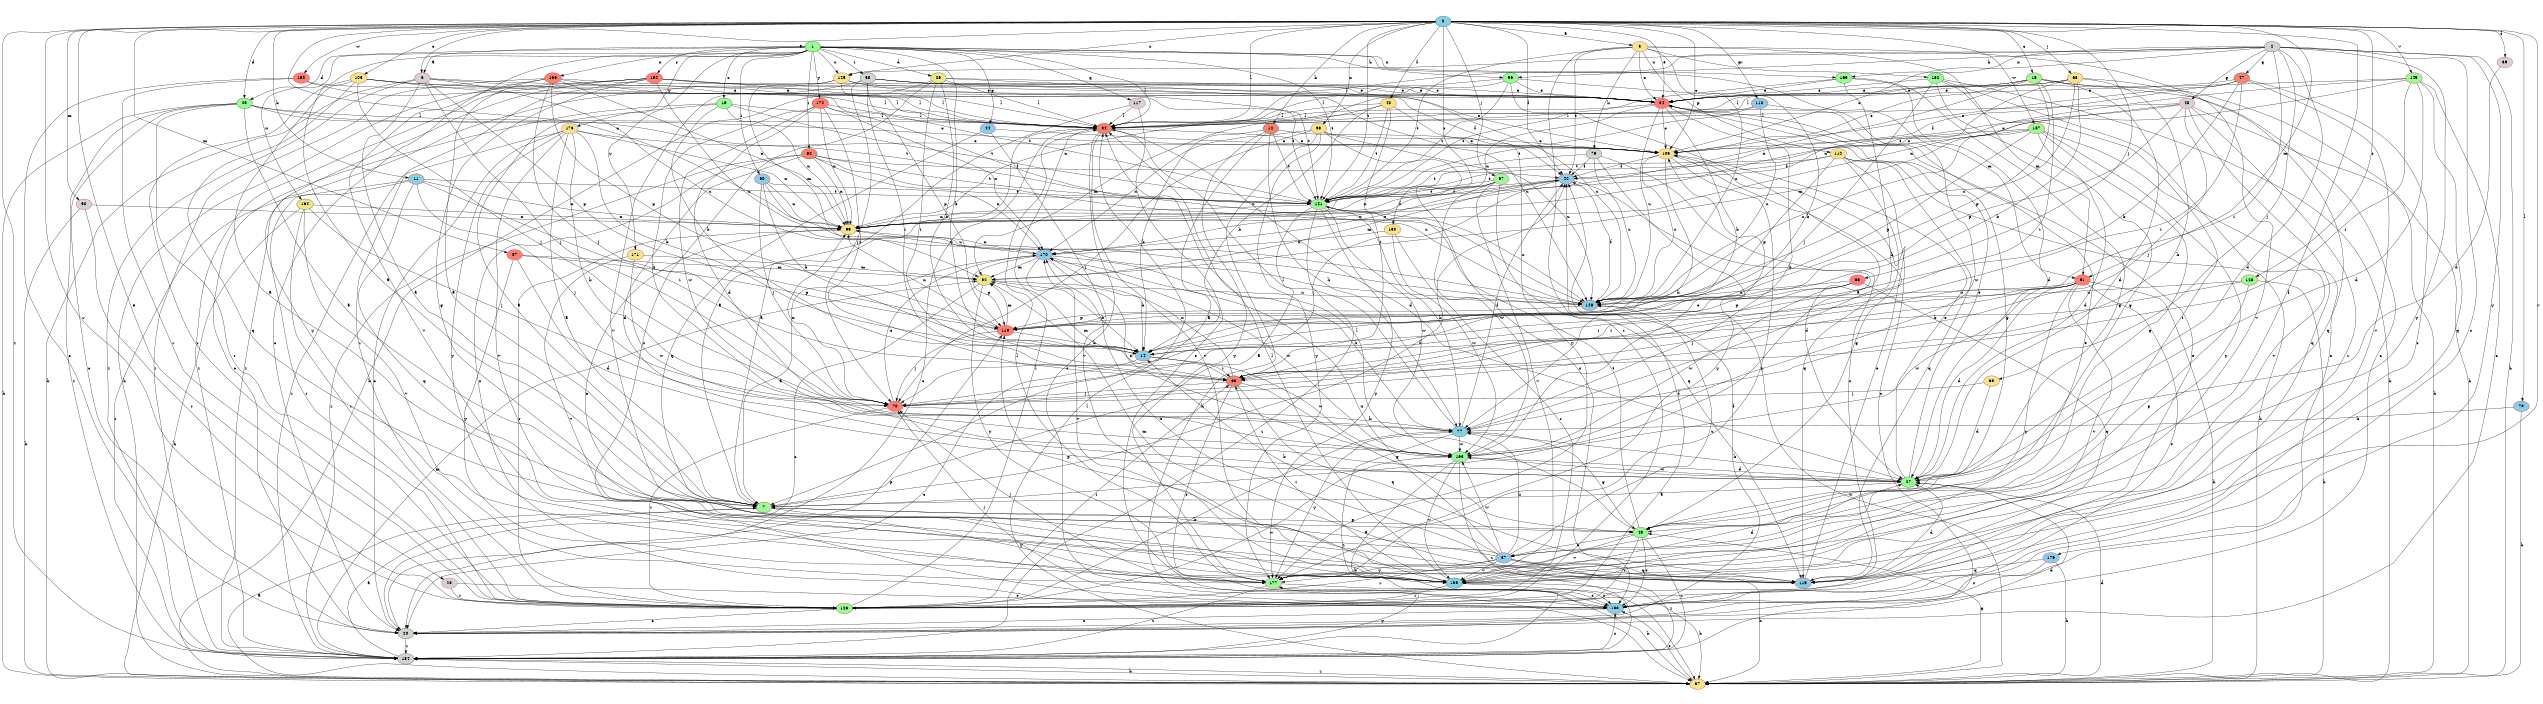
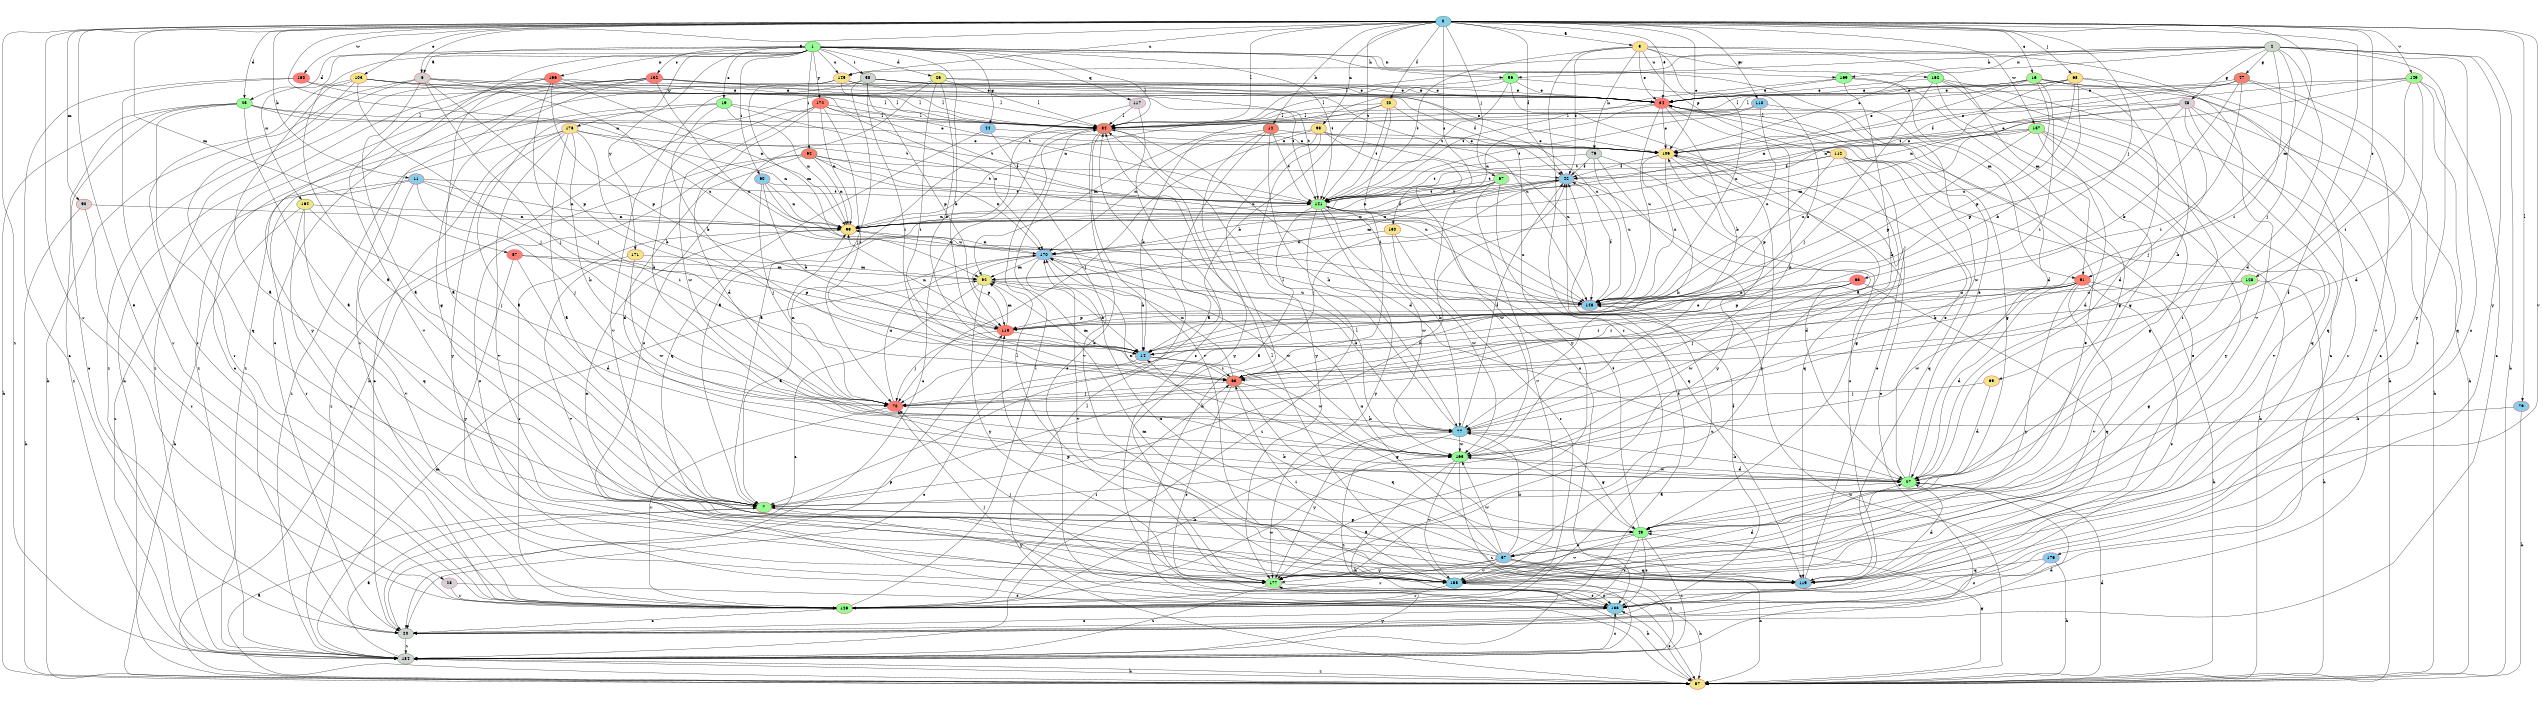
node "39": removed
